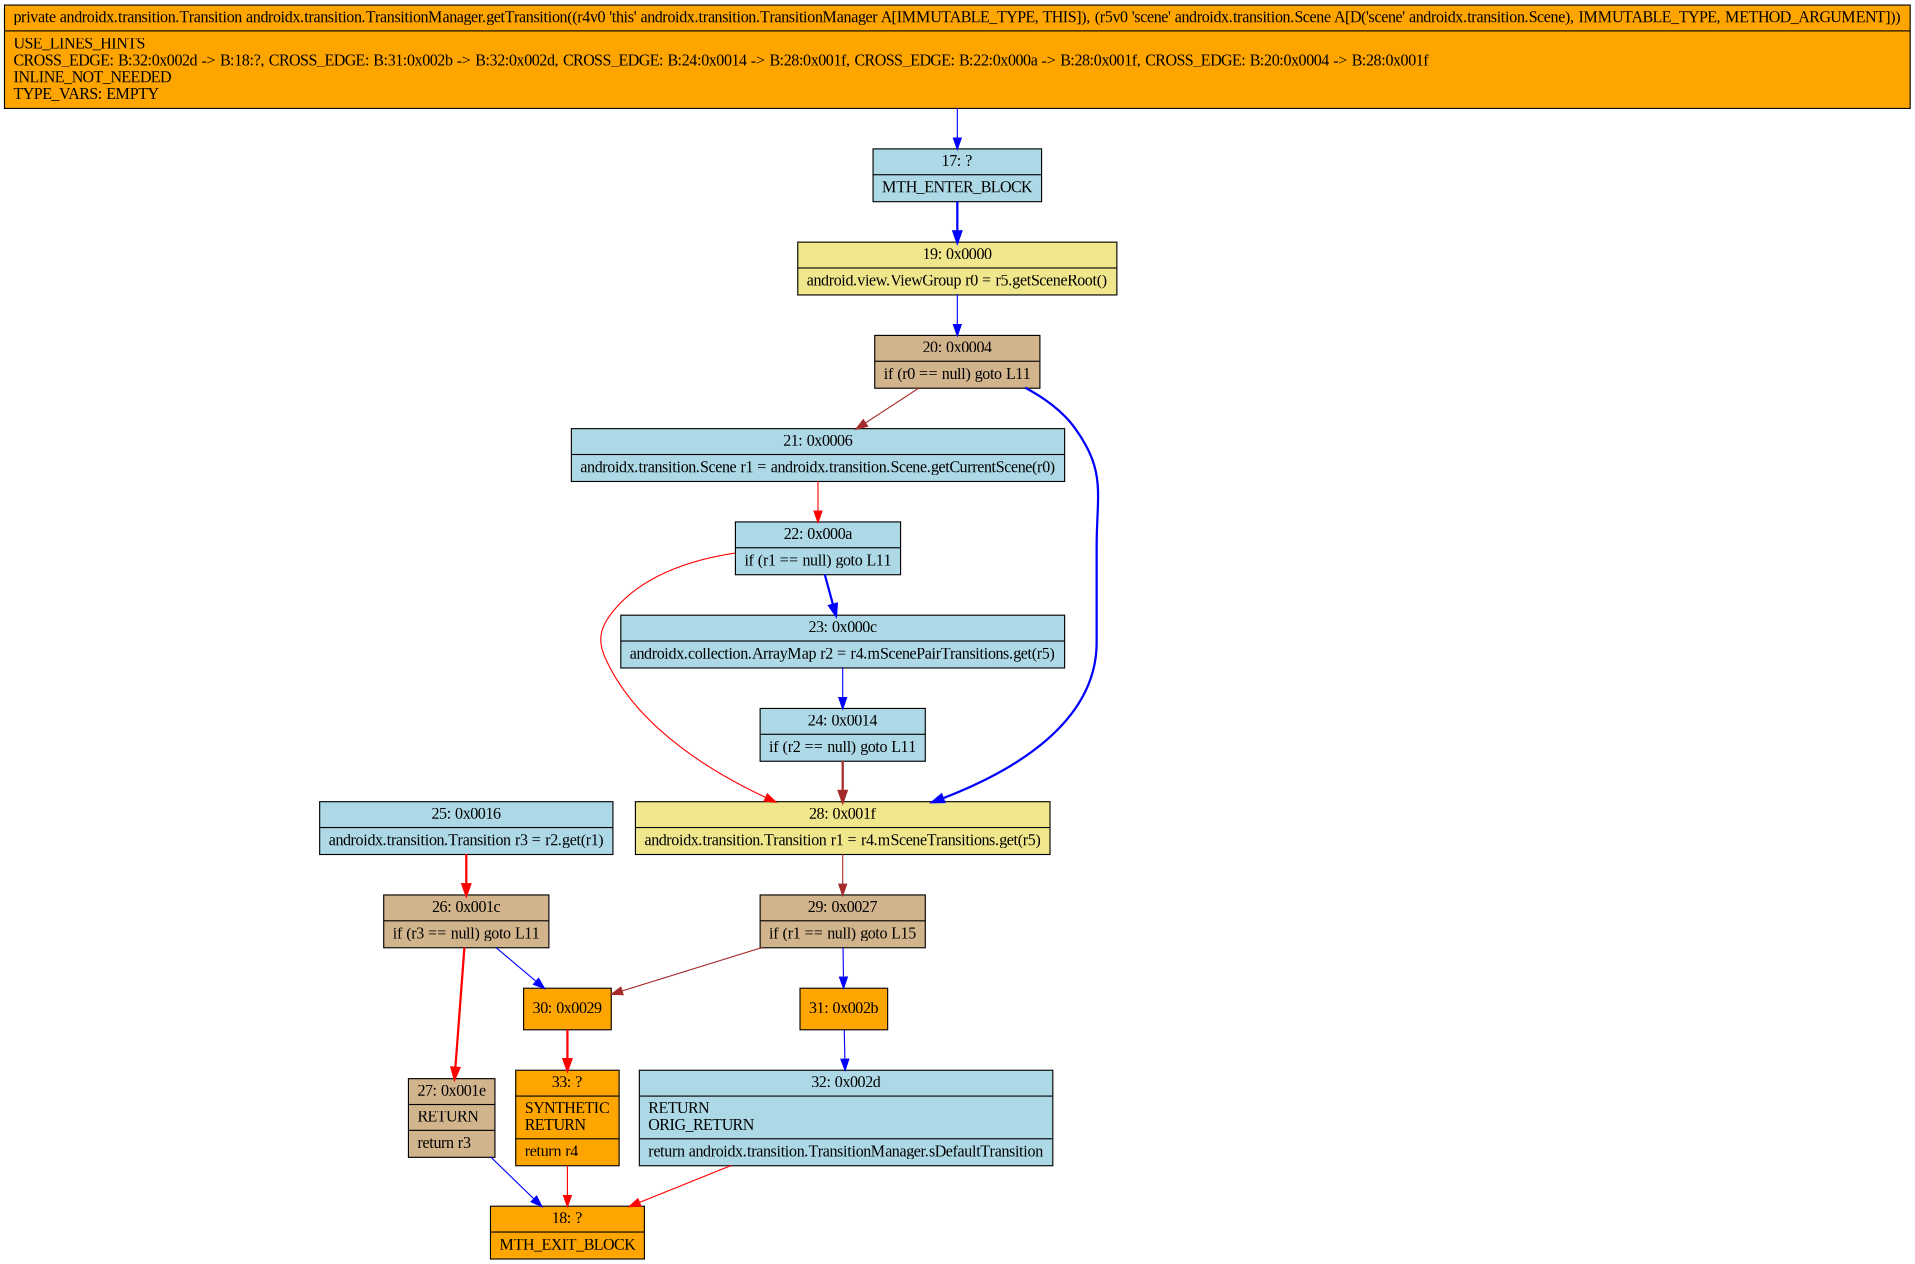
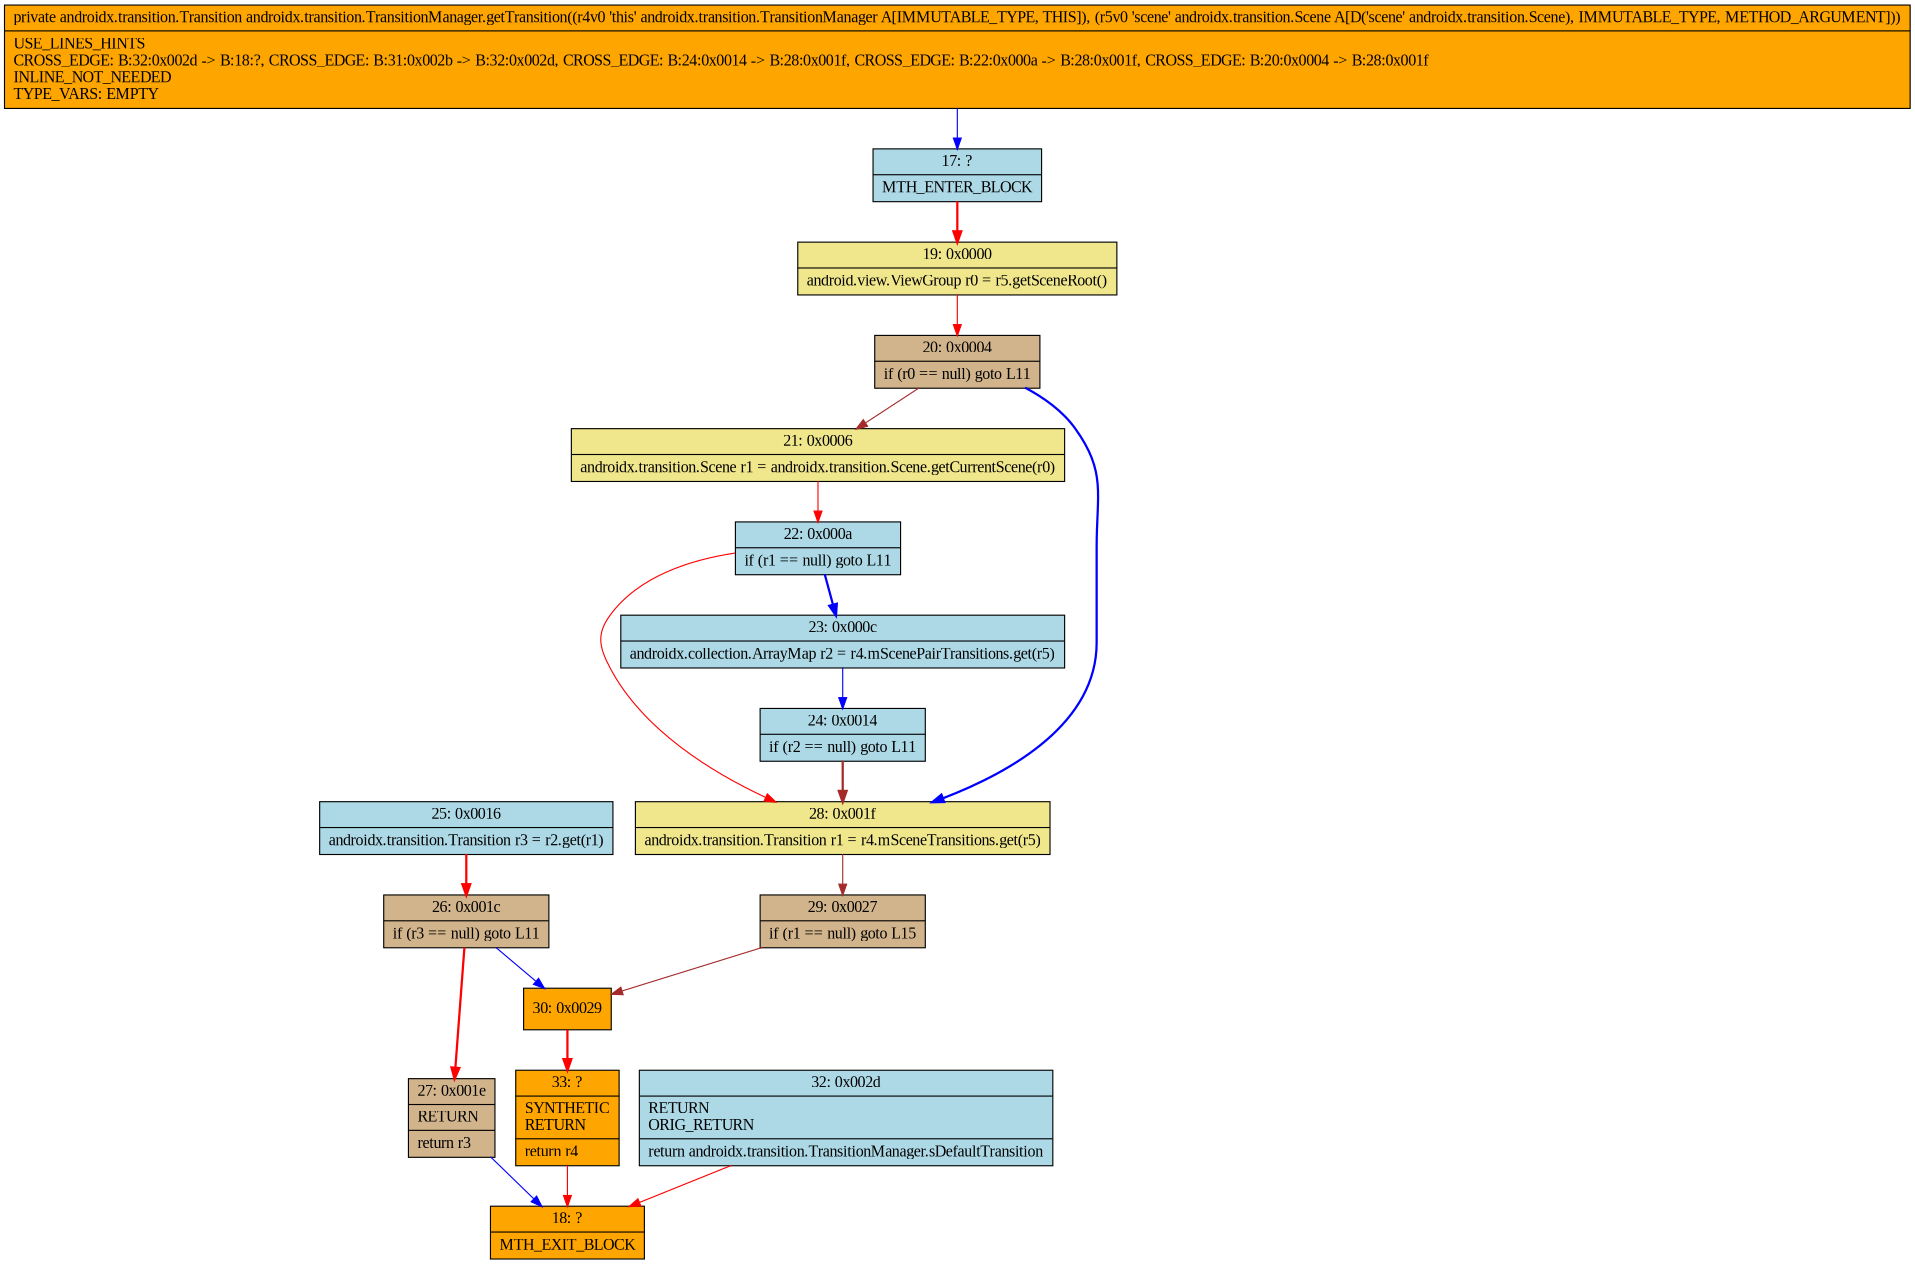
edge "17: ?" -> "19: 0x0000": color blue -> red
edge "19: 0x0000" -> "20: 0x0004": color blue -> red
node "21: 0x0006": fillcolor lightblue -> khaki
node "31: 0x002b": removed
